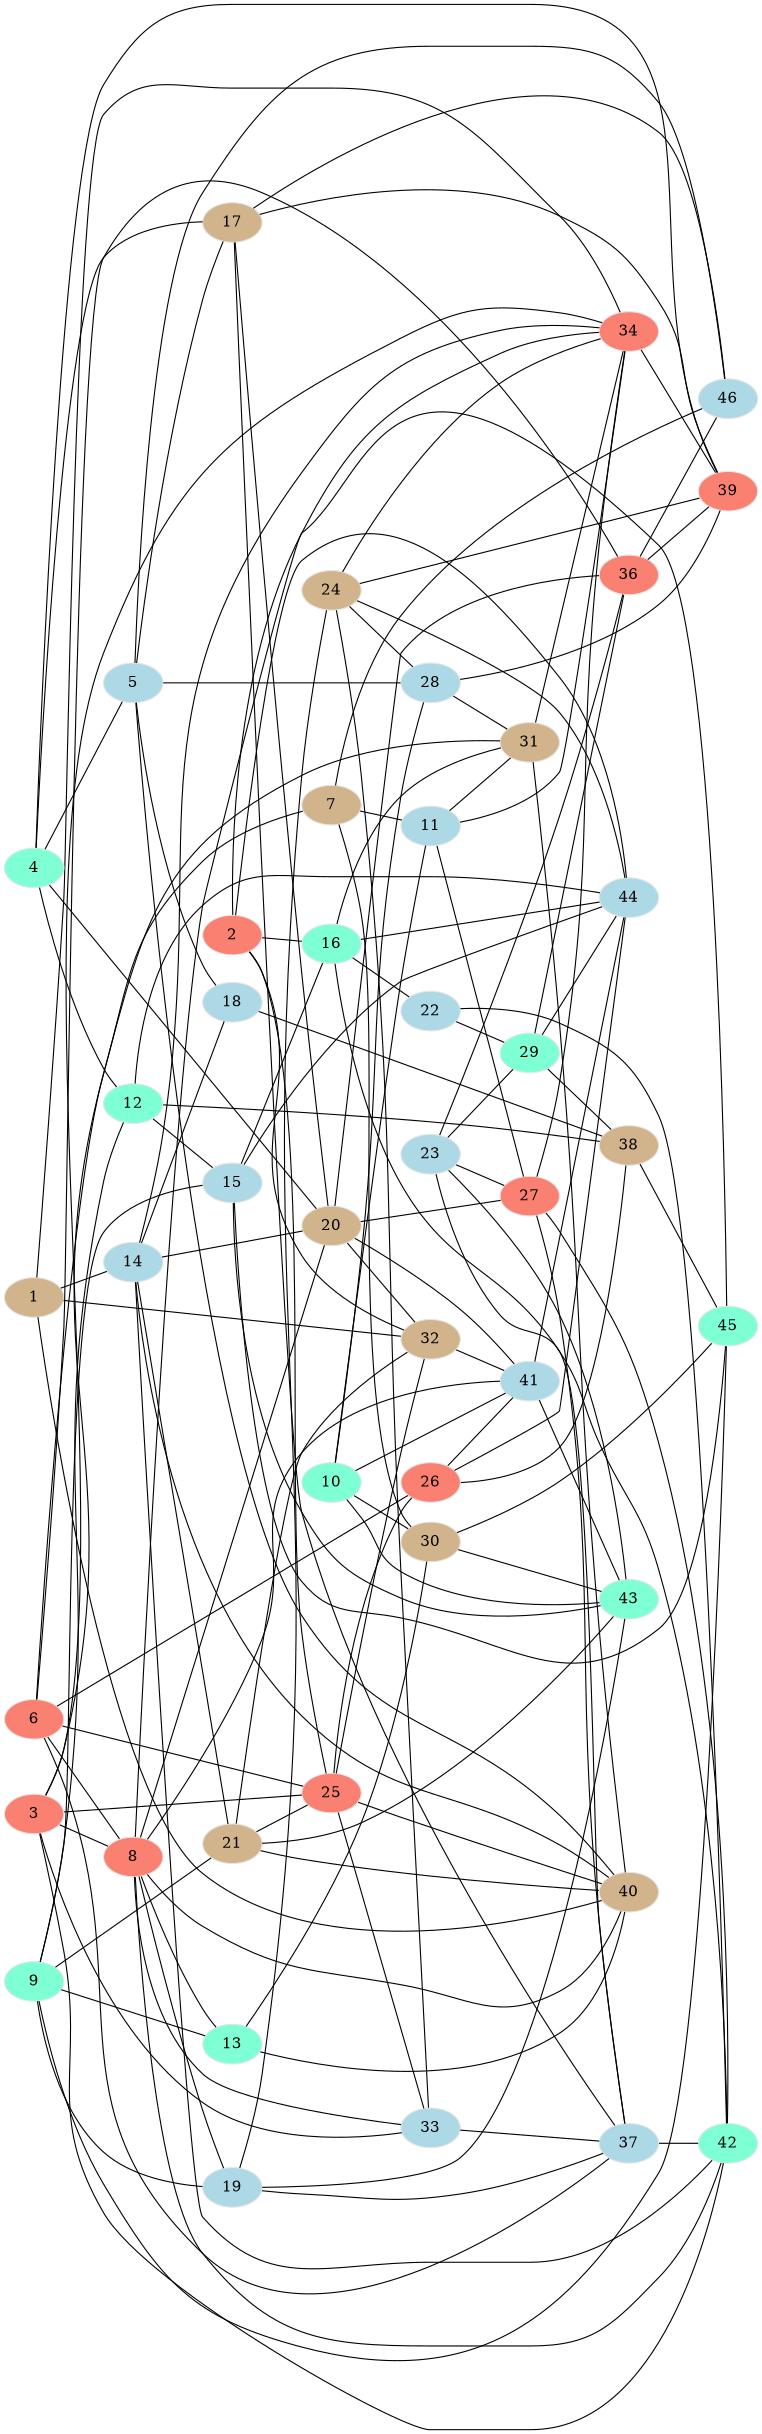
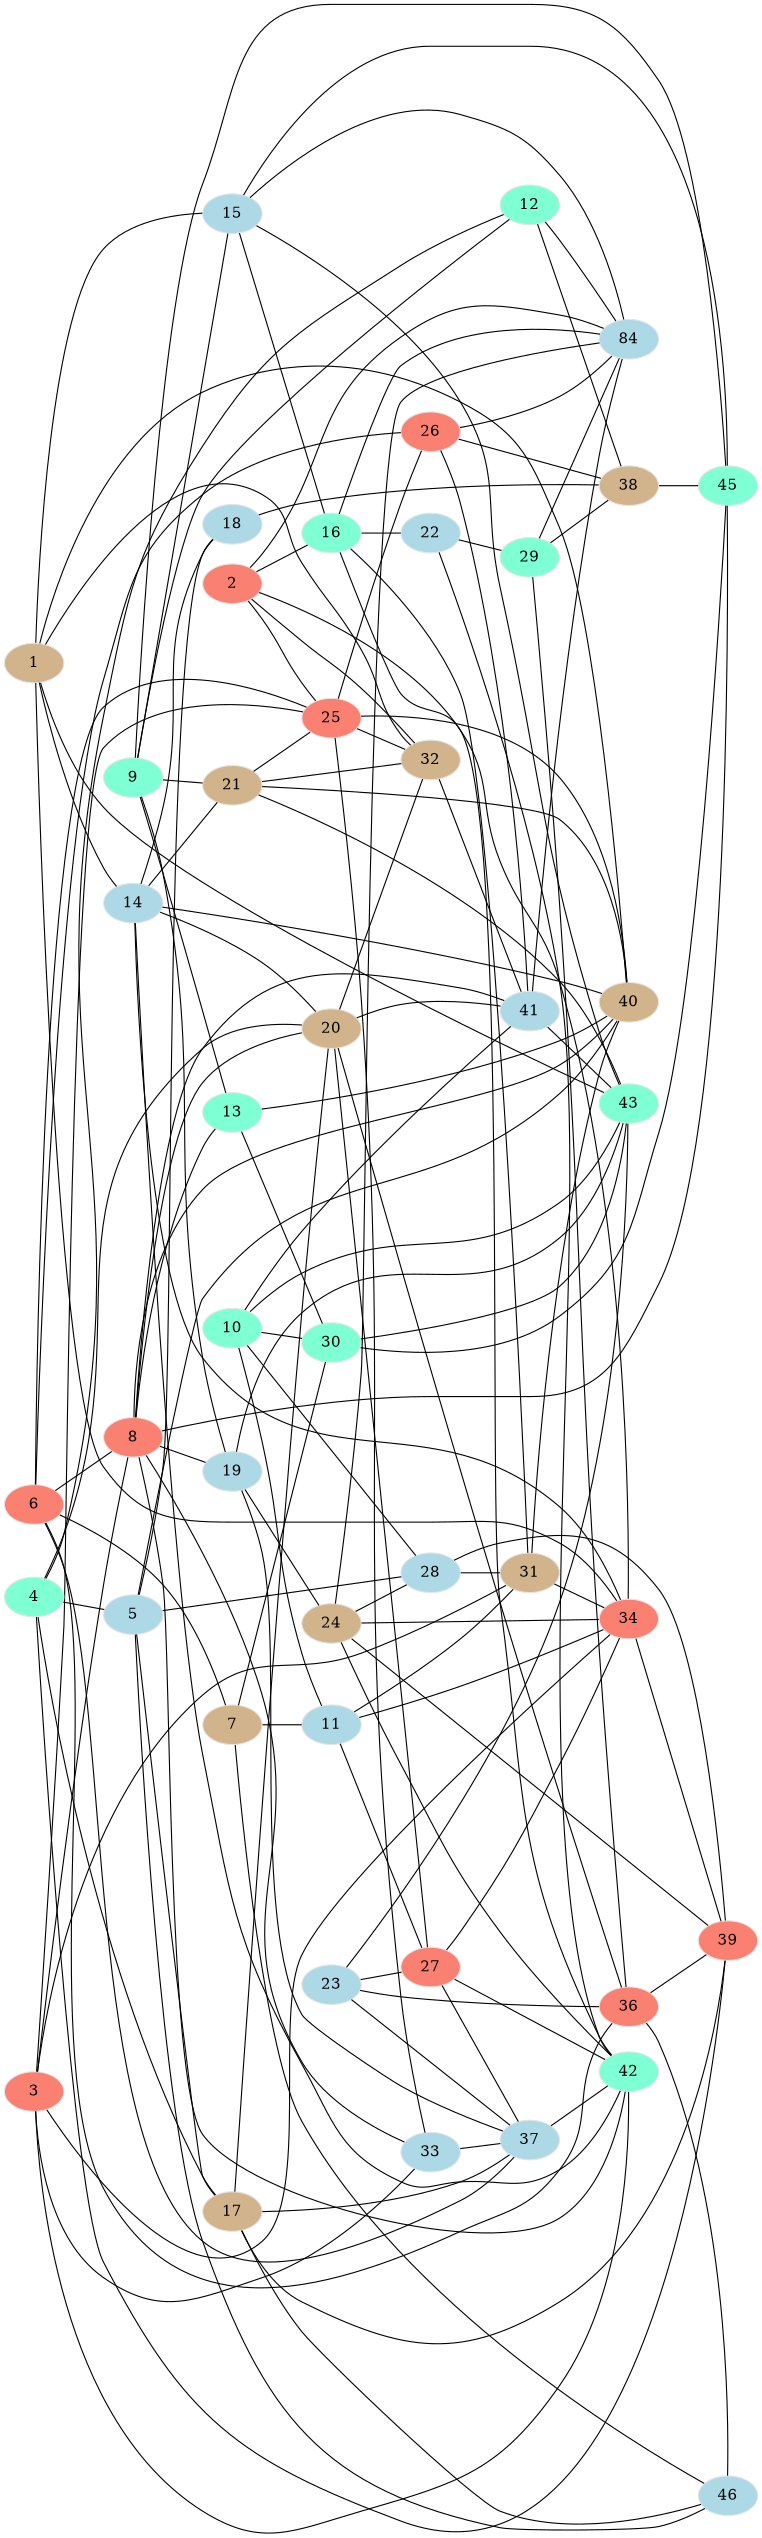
node "44": label "44" -> "84"
edge "1" -- "43": added
edge "29" -- "23": removed
edge "12" -- "15": now "1" -- "15"
edge "24" -- "33": now "24" -- "42"
node "30": fillcolor tan -> aquamarine
